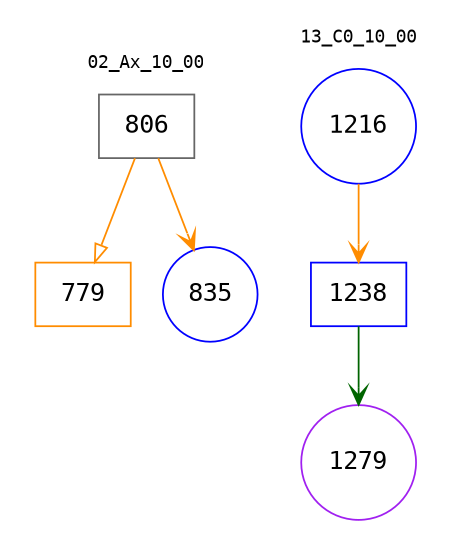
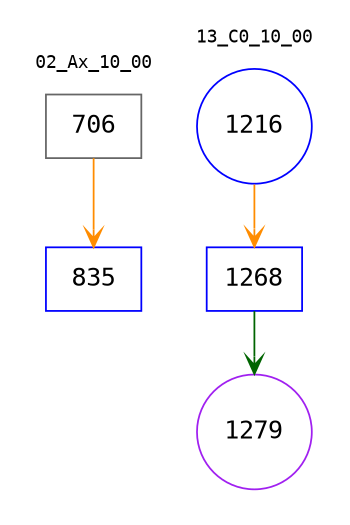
node "806": label "806" -> "706"
node "779": removed
node "835": shape circle -> box
node "1238": label "1238" -> "1268"
